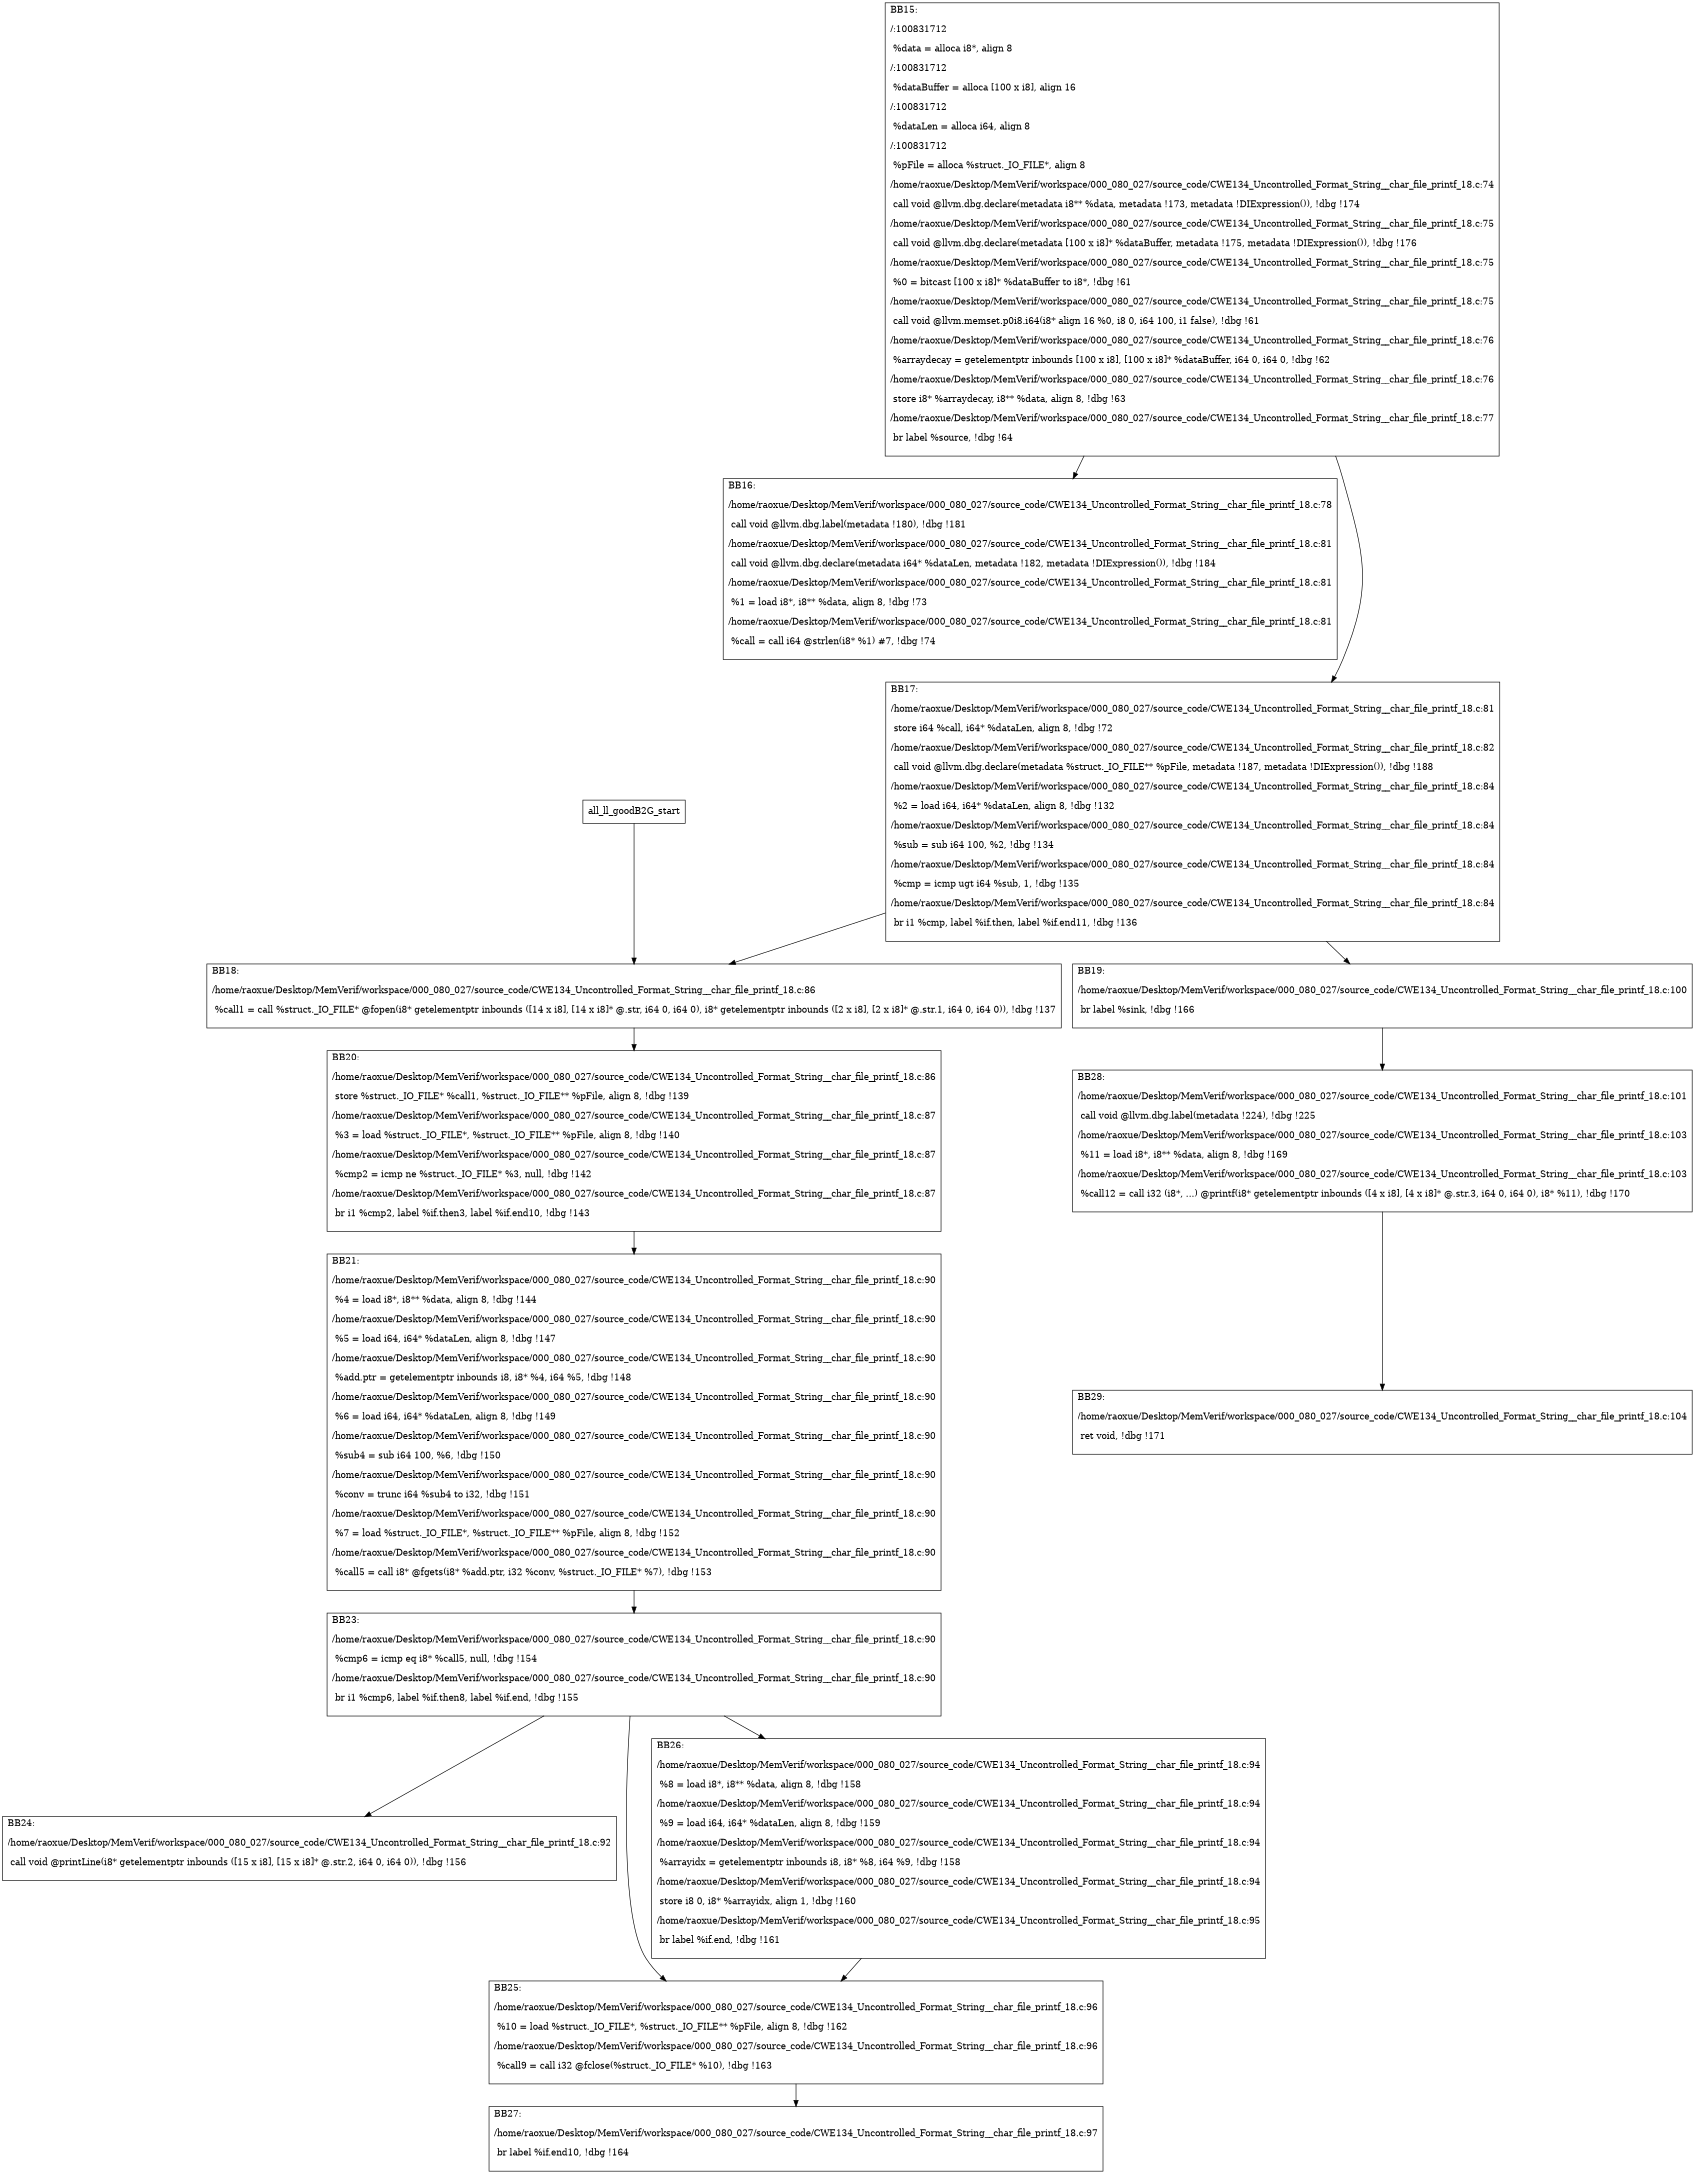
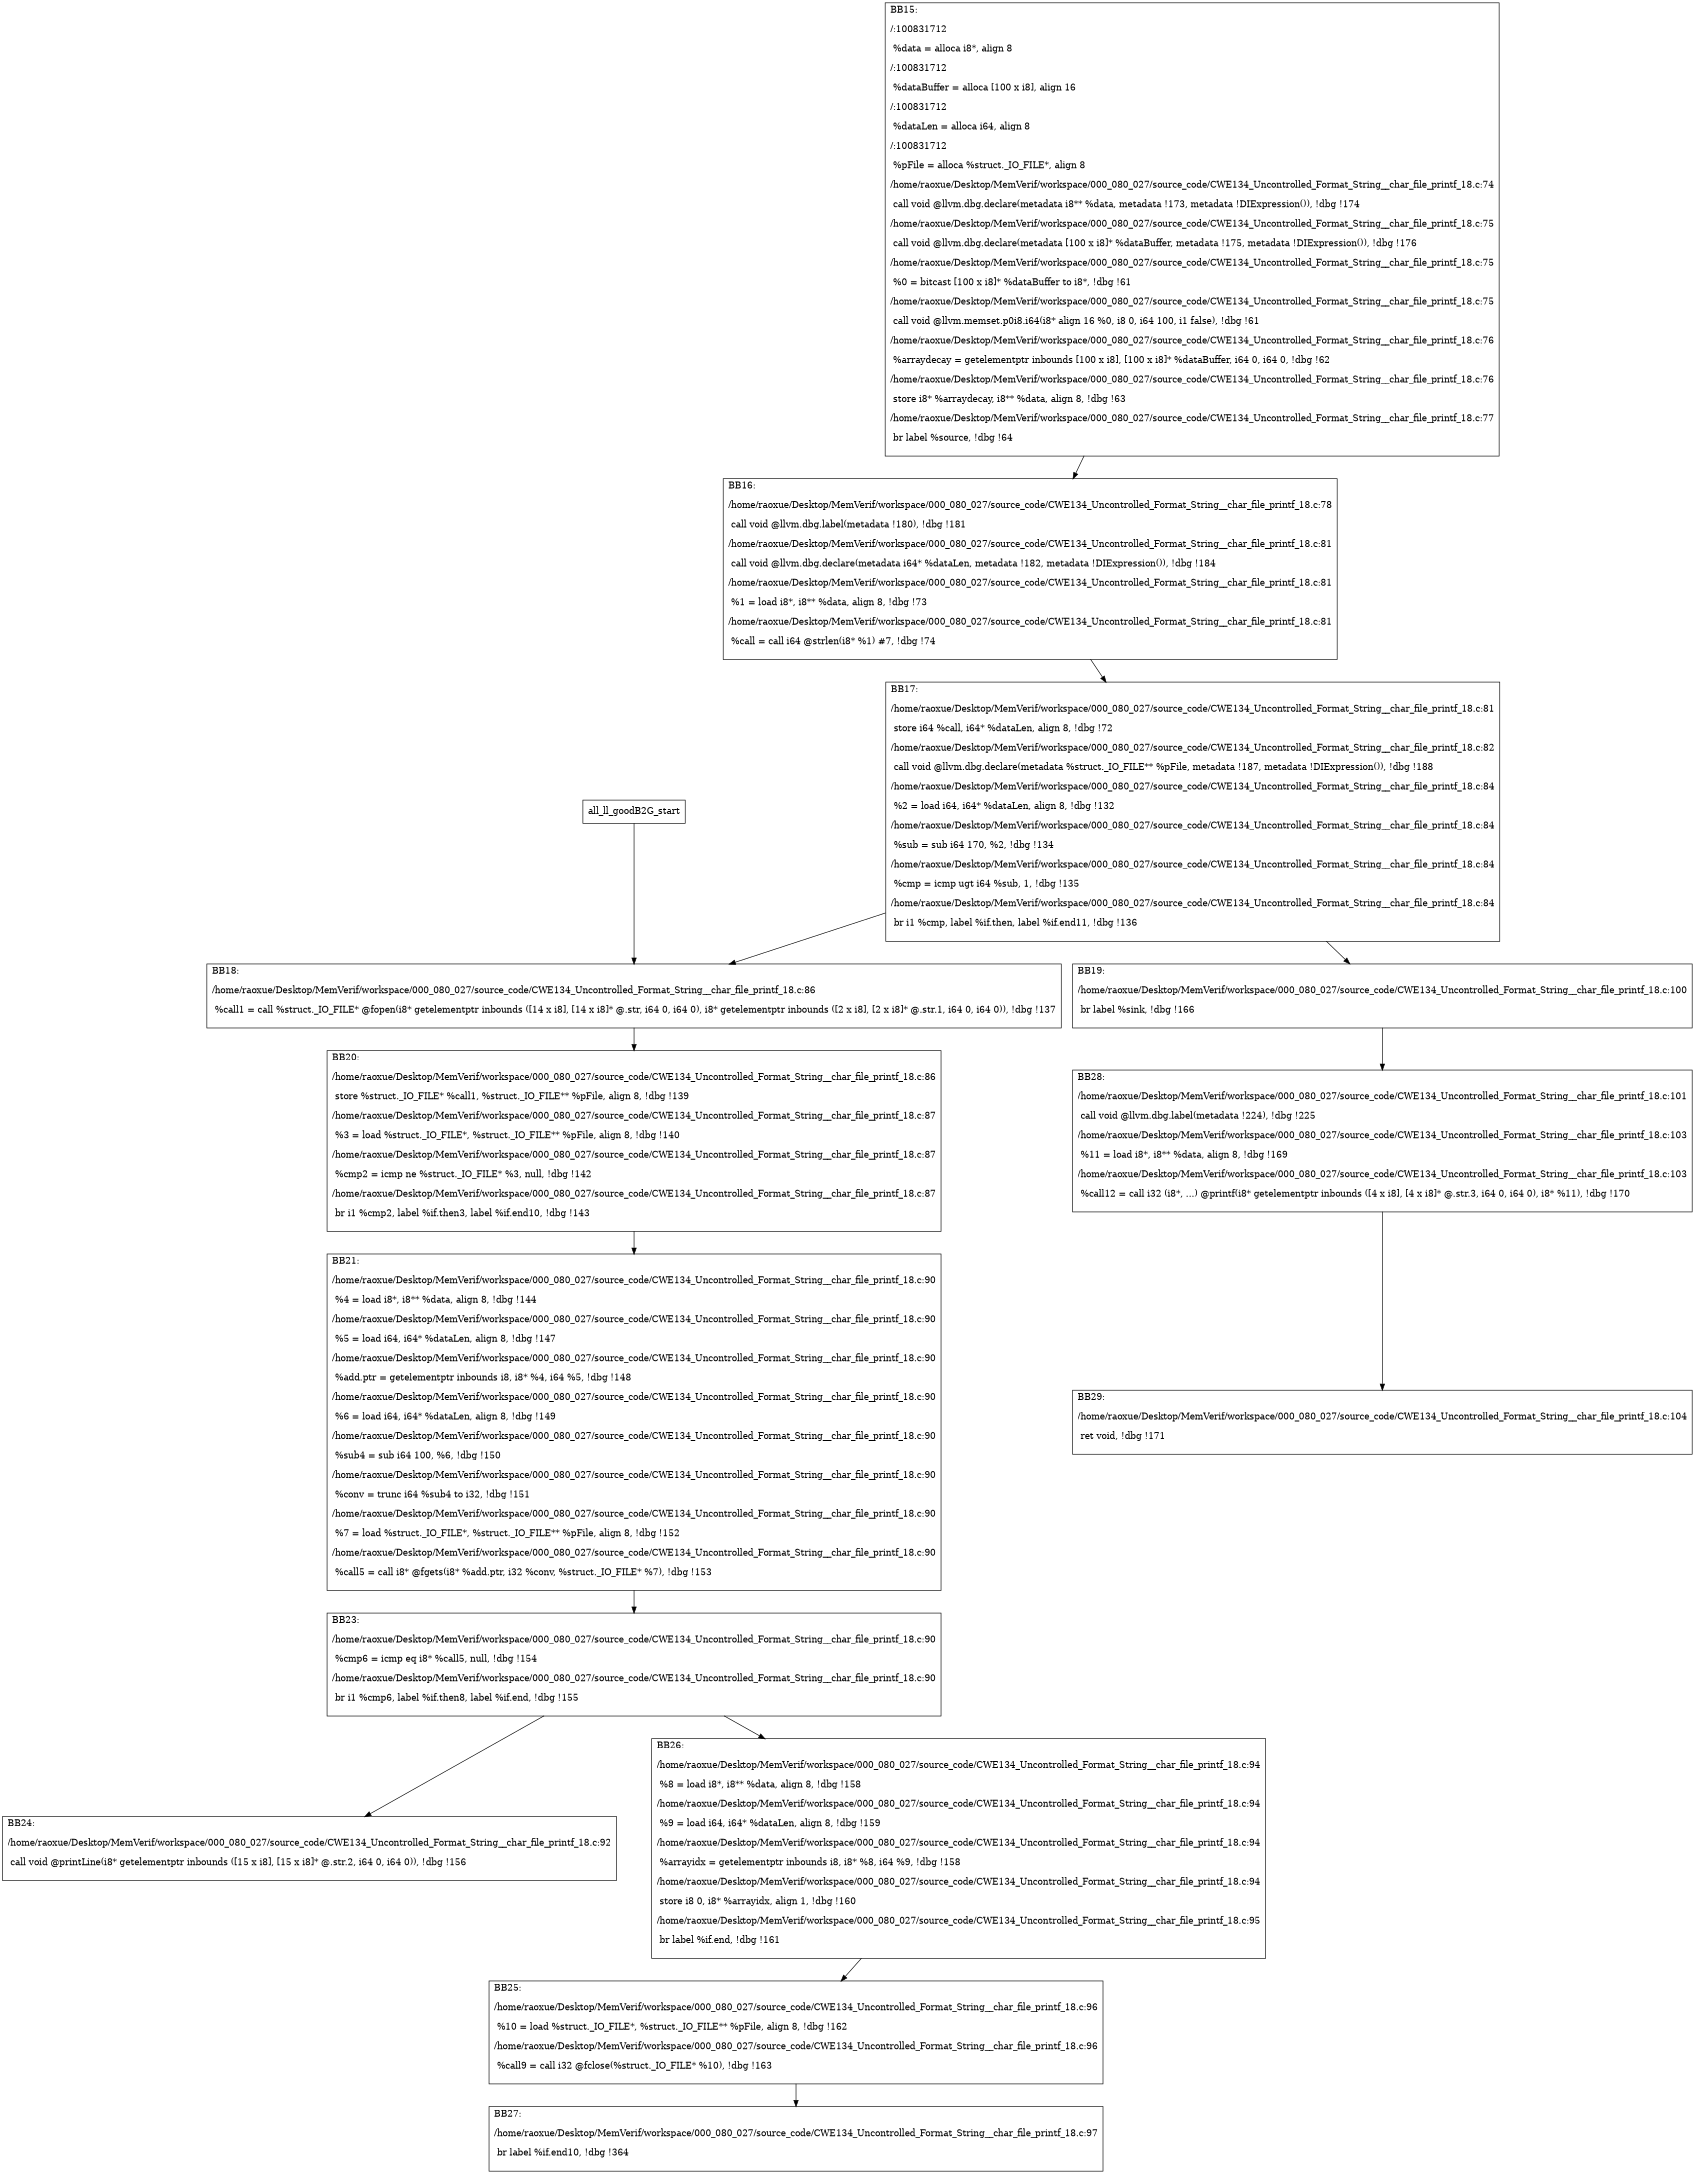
edge "BB15:" -> "BB17:": now "BB16:" -> "BB17:"
node "BB17:": text "%sub = sub i64 100, %2, !dbg !134" -> "%sub = sub i64 170, %2, !dbg !134"
edge "BB23:" -> "BB25:": removed
node "BB27:": text "br label %if.end10, !dbg !164" -> "br label %if.end10, !dbg !364"
